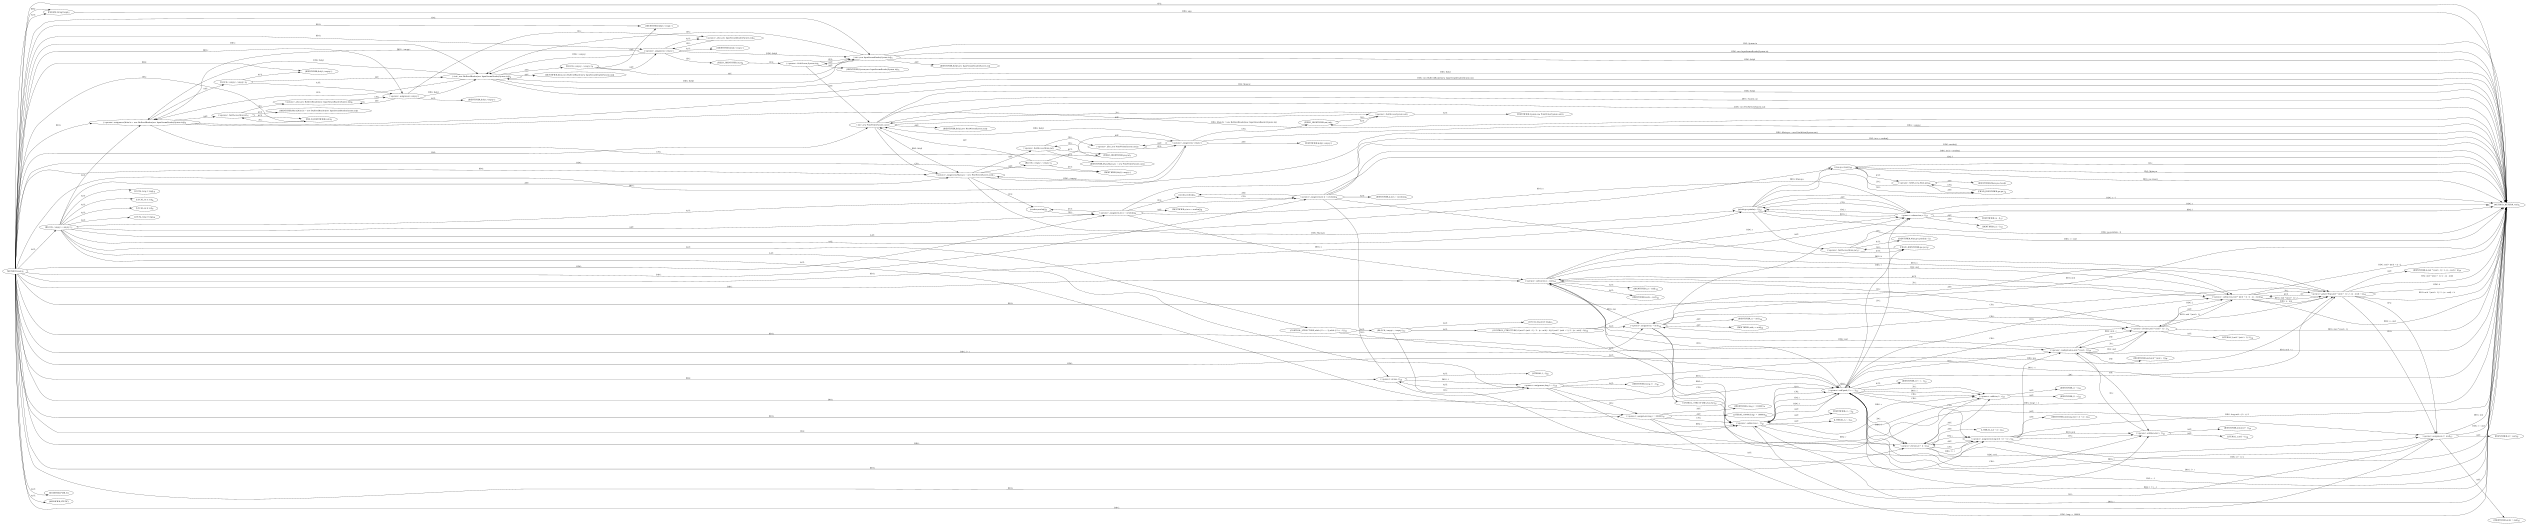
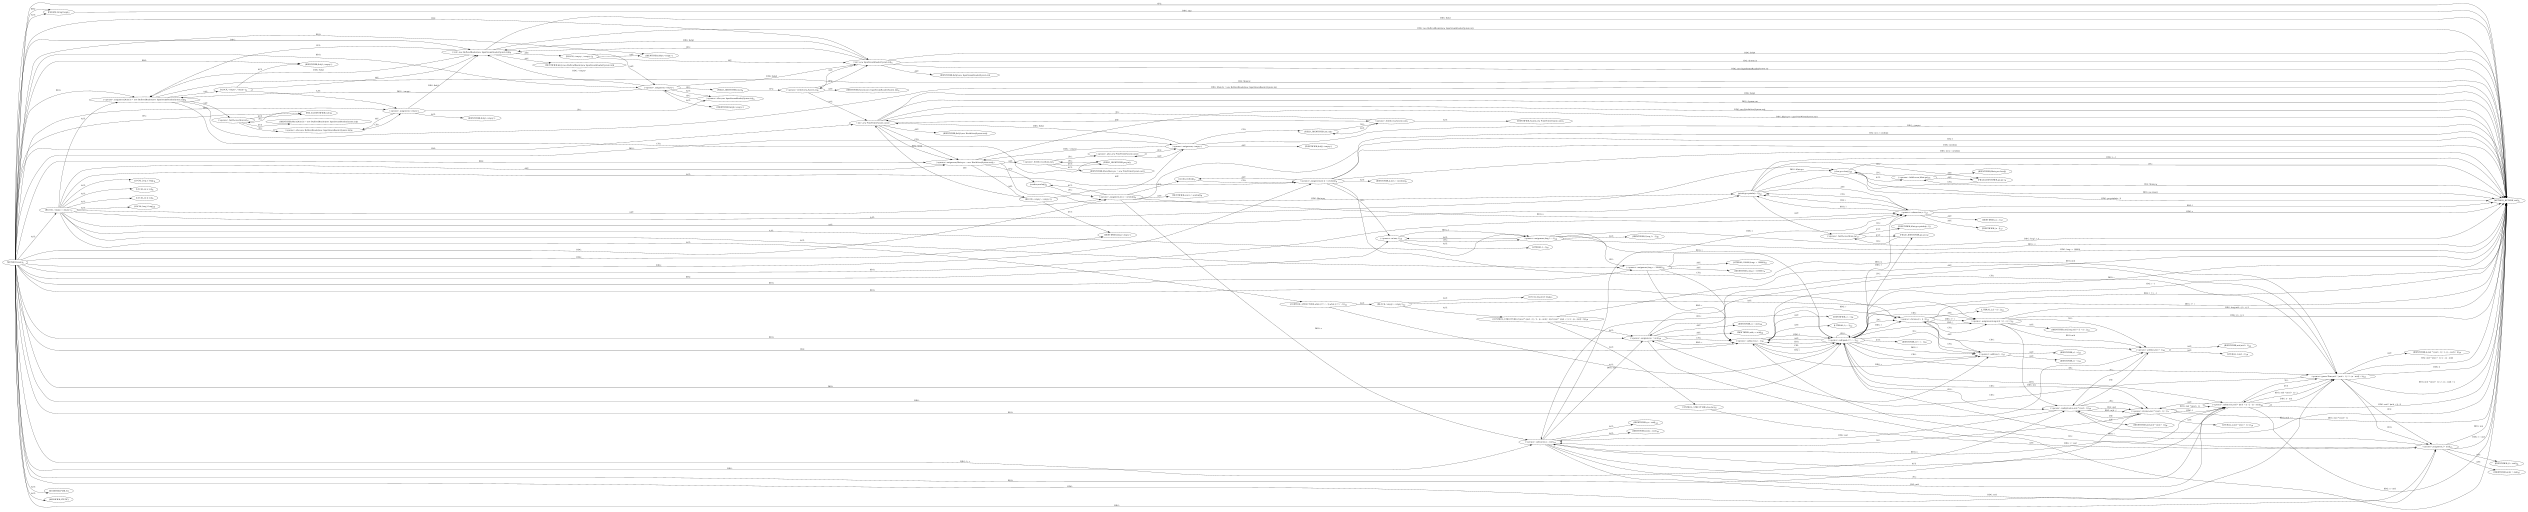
edge "(<operator>.assignment,long mid = (l + r) / 2)" -> "(<operator>.division,(l + r) / 2)": removed, label "AST:"
